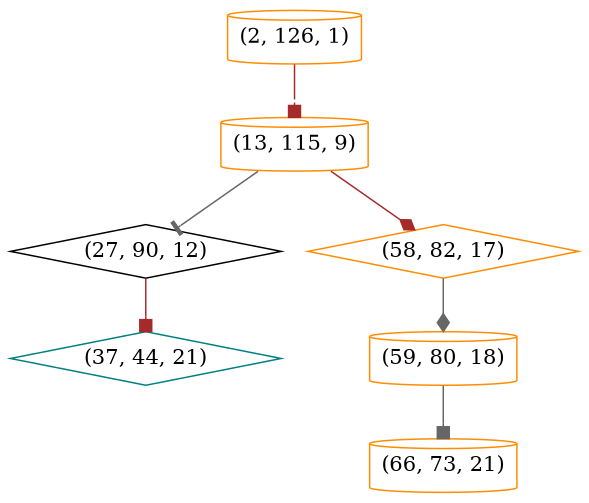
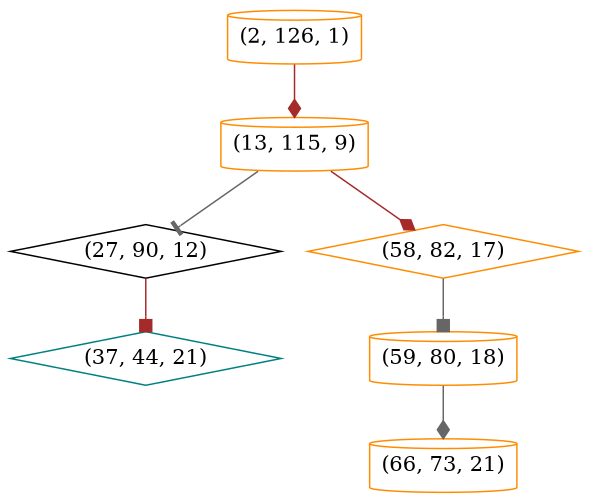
edge "(2, 126, 1)" -> "(13, 115, 9)": arrowhead box -> diamond
edge "(58, 82, 17)" -> "(59, 80, 18)": arrowhead diamond -> box
edge "(59, 80, 18)" -> "(66, 73, 21)": arrowhead box -> diamond
